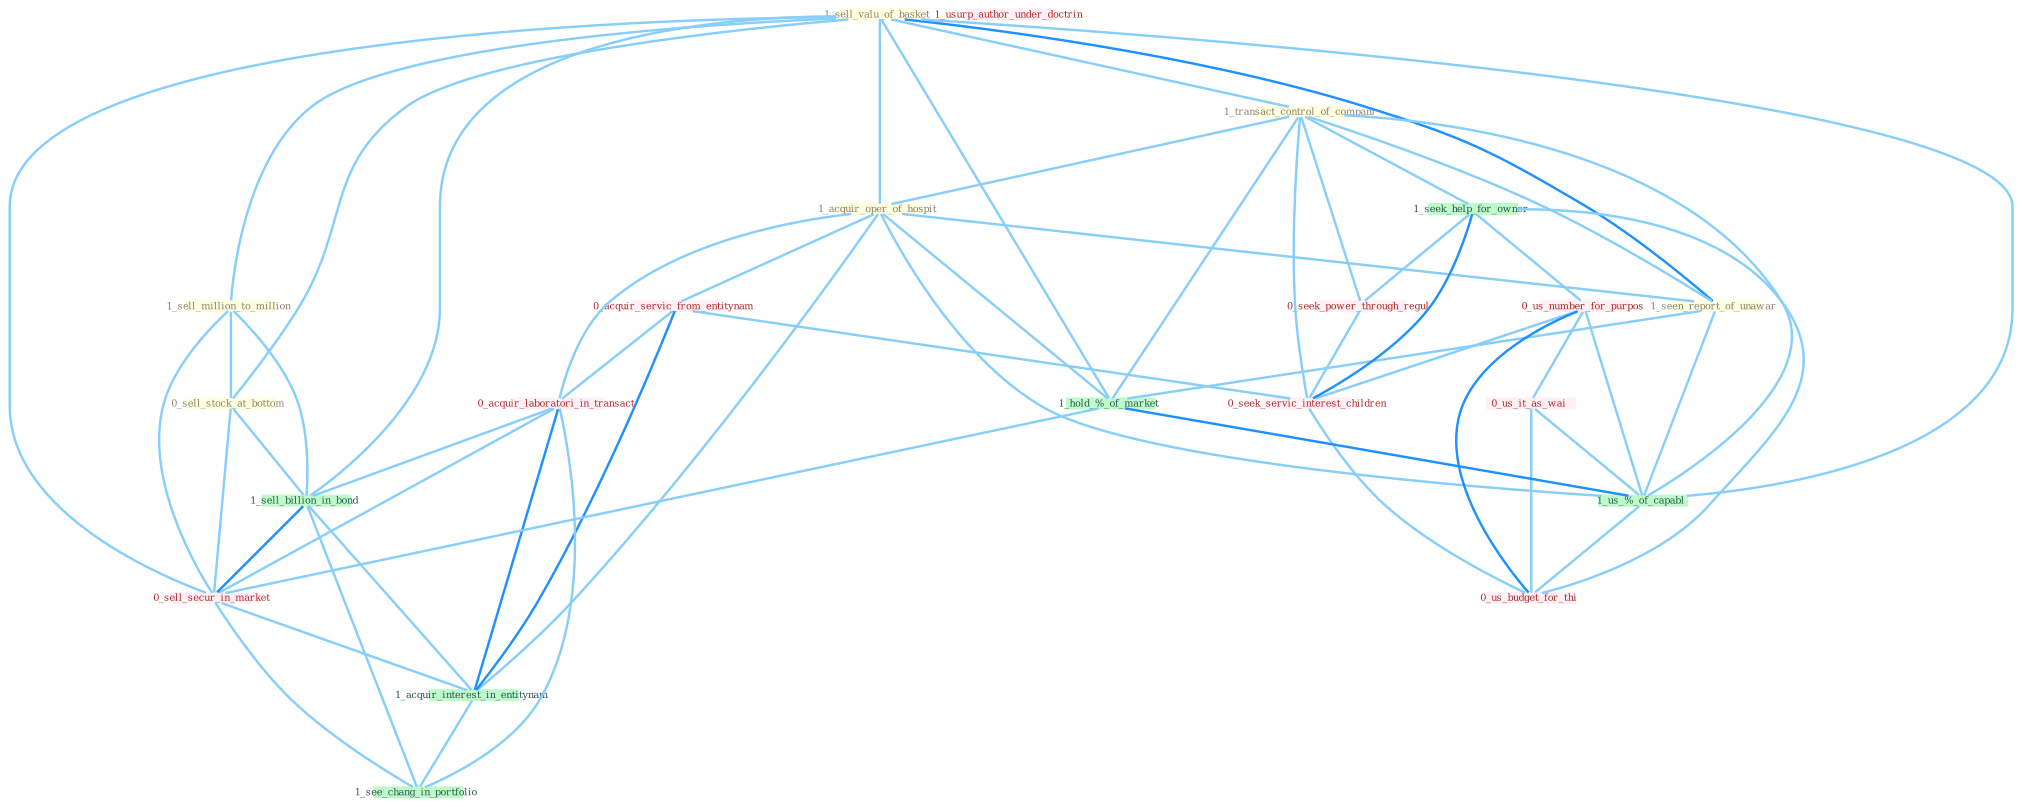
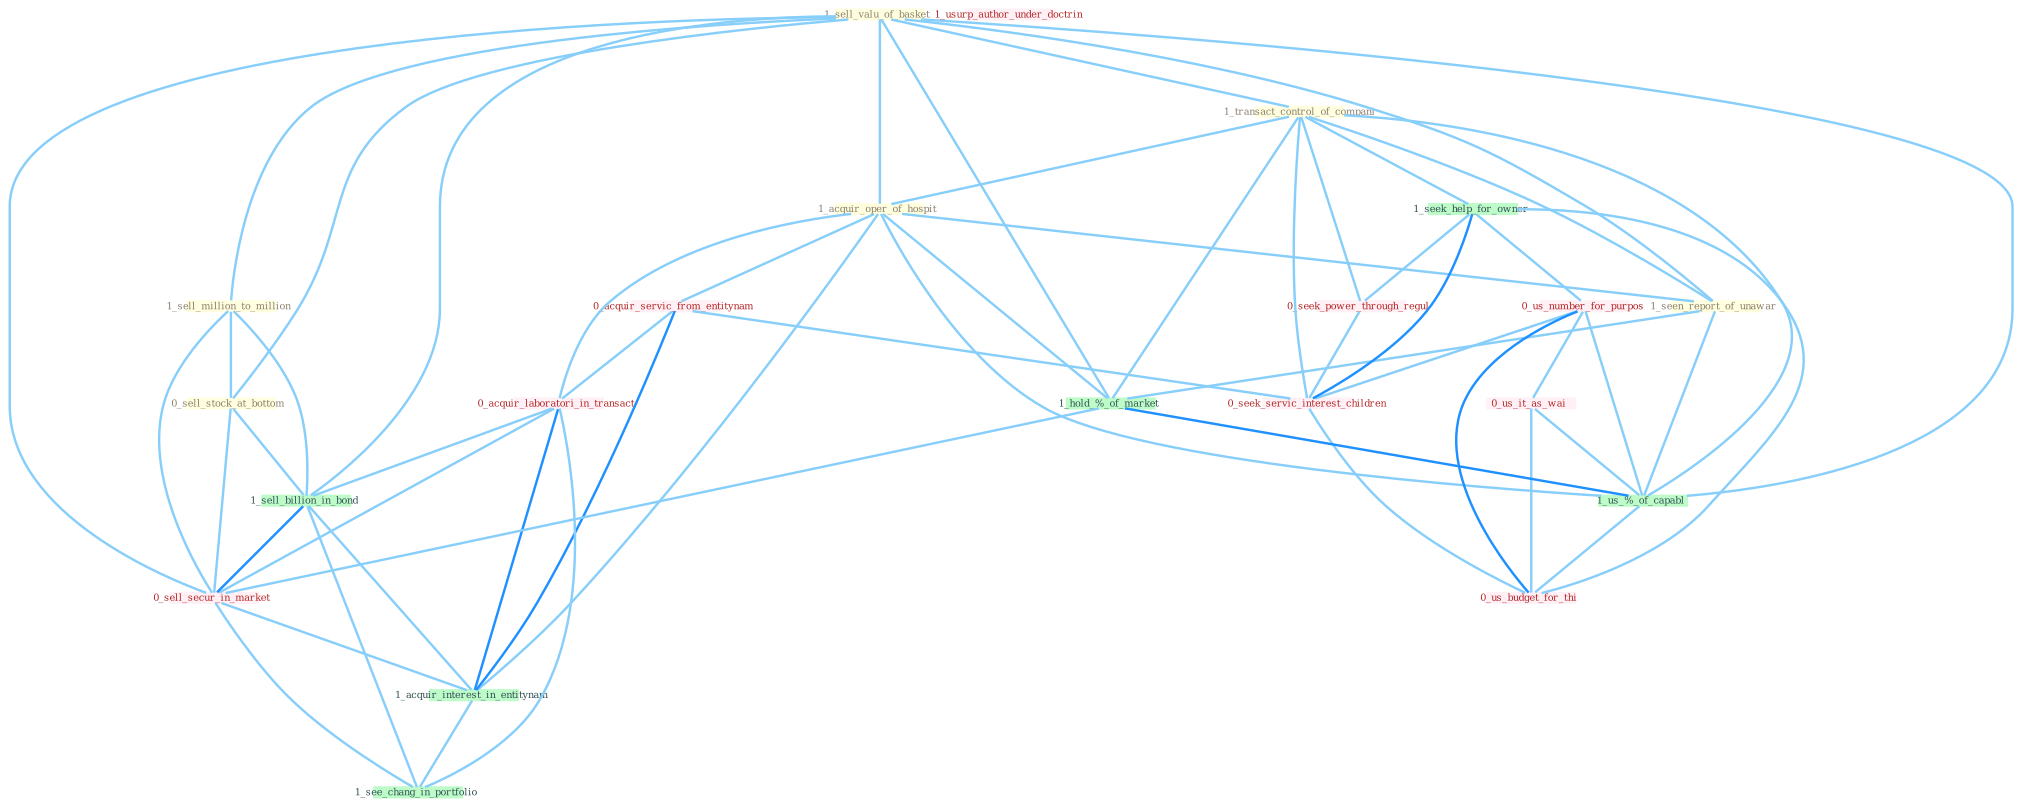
edge "1_sell_valu_of_basket" -- "1_seen_report_of_unawar": color #1e90ff -> #87cefa
